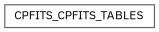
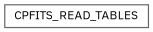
node "CPFITS_CPFITS_TABLES": label "CPFITS_CPFITS_TABLES" -> "CPFITS_READ_TABLES"
